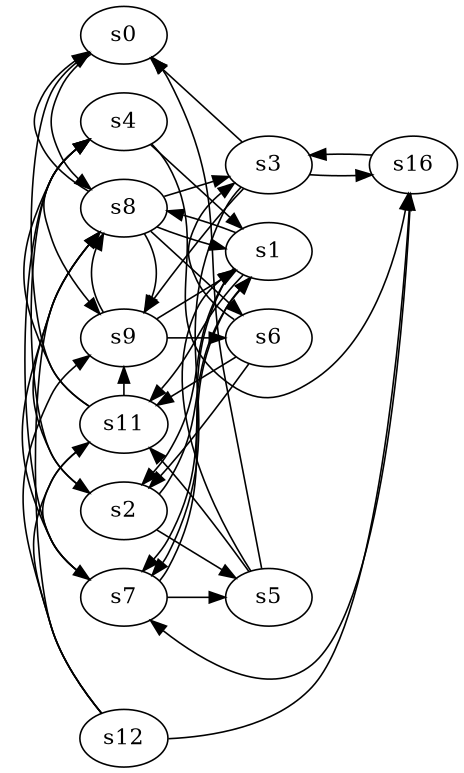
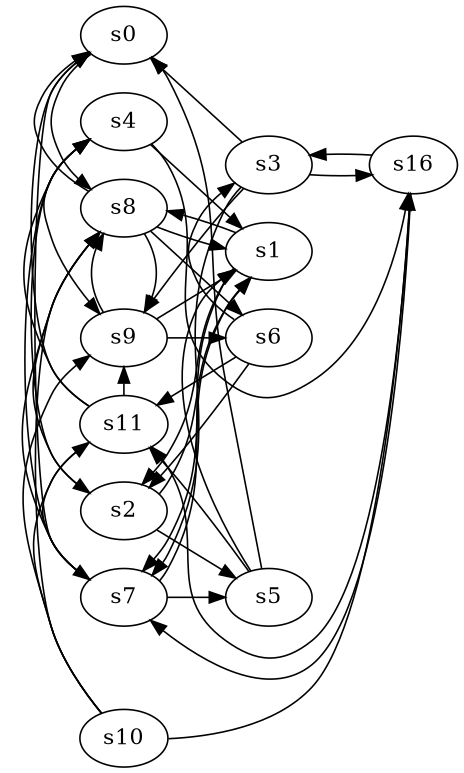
edge "s8" -> "s3": removed
edge "s7" -> "s0": added
edge "s1" -> "s11": now "s16" -> "s11"
node "s12": label "s12" -> "s10"
